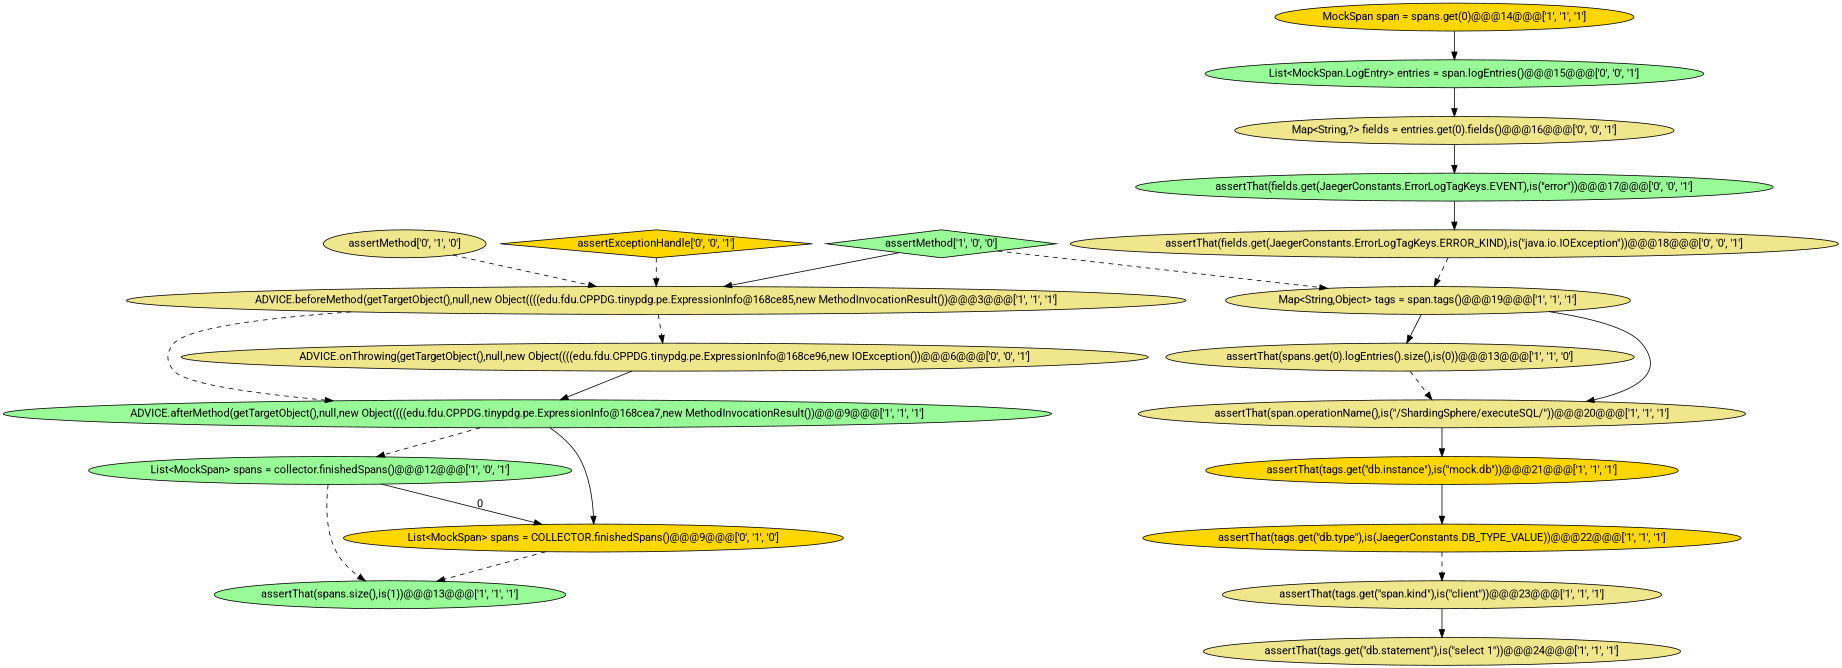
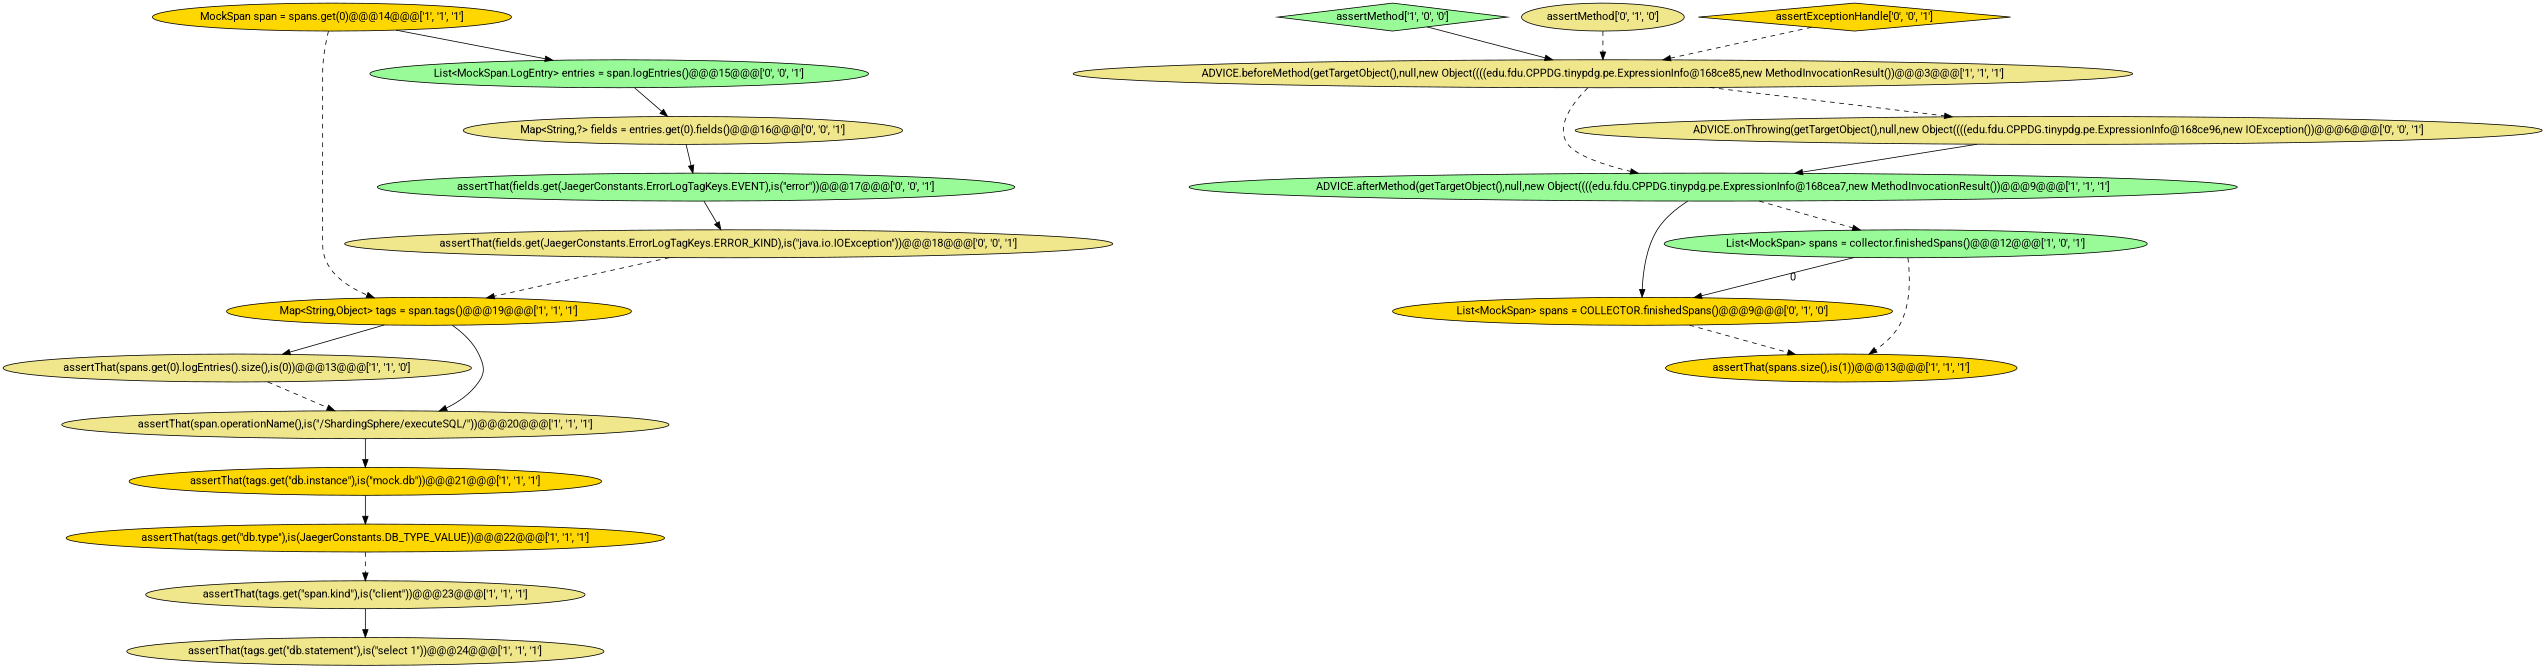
edge "assertMethod['1', '0', '0']" -> "Map<String,Object> tags = span.tags()@@@19@@@['1', '1', '1']": now "MockSpan span = spans.get(0)@@@14@@@['1', '1', '1']" -> "Map<String,Object> tags = span.tags()@@@19@@@['1', '1', '1']"
node "Map<String,Object> tags = span.tags()@@@19@@@['1', '1', '1']": fillcolor khaki -> gold
node "assertThat(spans.size(),is(1))@@@13@@@['1', '1', '1']": fillcolor palegreen -> gold
